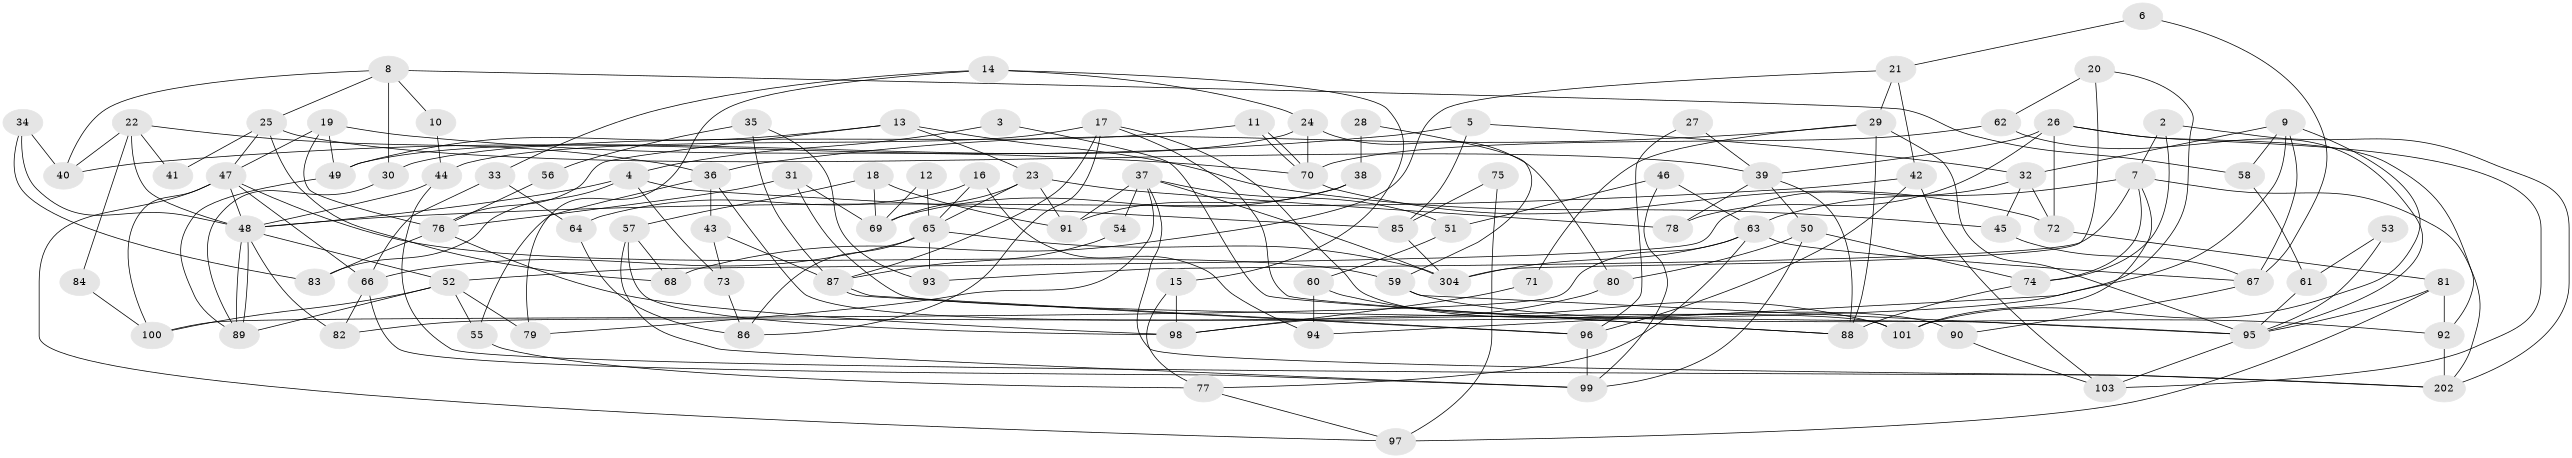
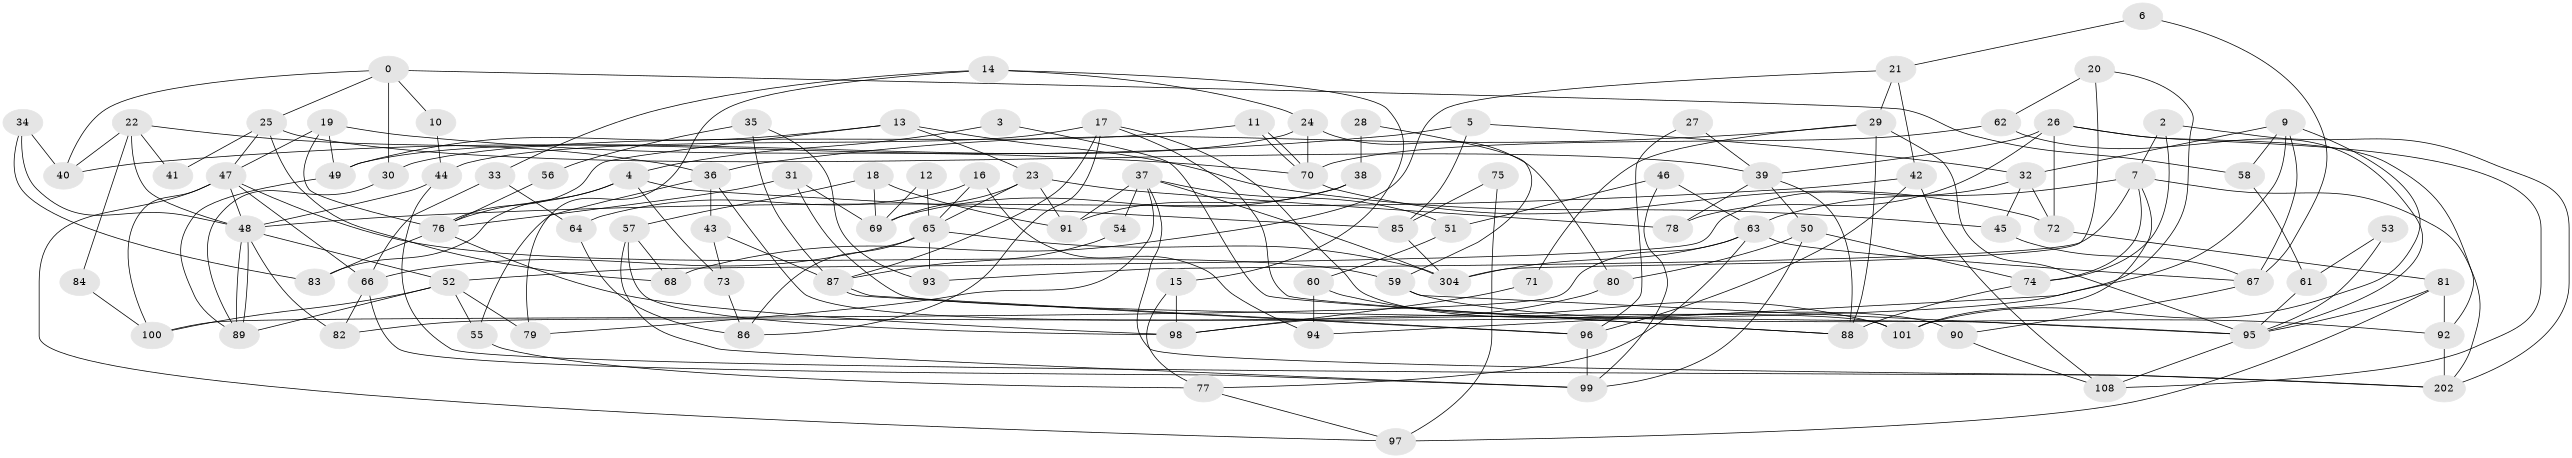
node "8": label "8" -> "0"
edge "4" -- "48": now "4" -- "76"
node "103": label "103" -> "108"
